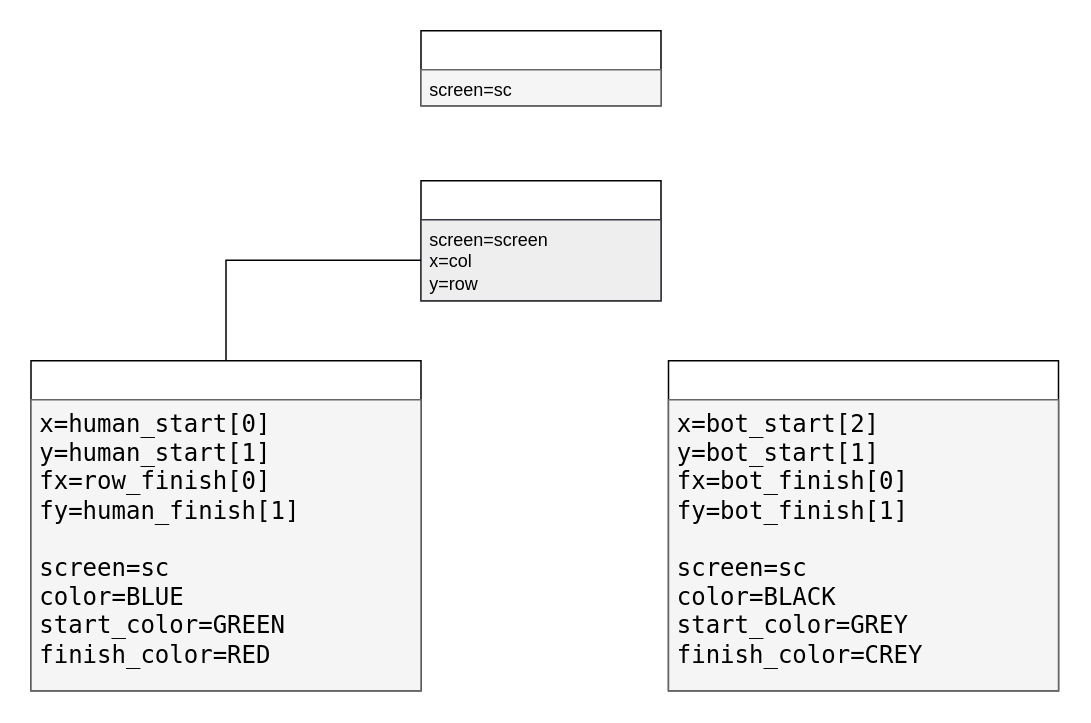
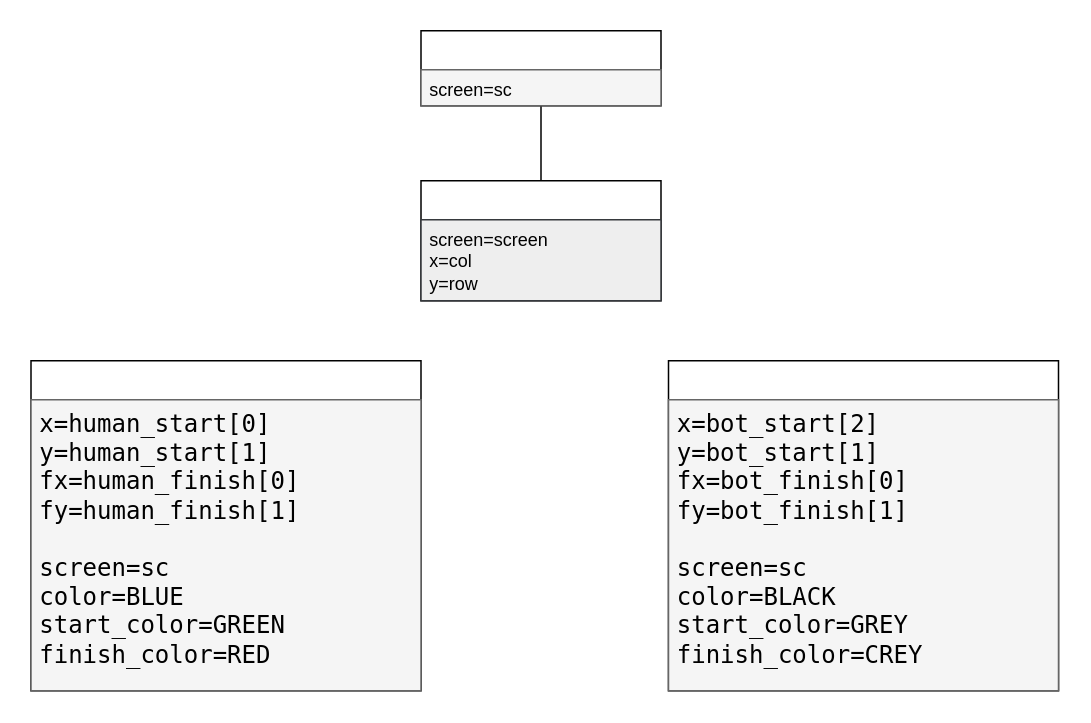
edge "board:Board" -- "Массив объектов: Cell": added
edge "screen=screen x=col y=row" -- "human:Human": removed
node "x=human_start[0] y=human_start[1] fx=row_finish[0] fy=human_finish[1] screen=sc color=BLUE start_color=GREEN finish_color=RED": label "x=human_start[0] y=human_start[1] fx=row_finish[0] fy=human_finish[1] screen=sc color=BLUE start_color=GREEN finish_color=RED" -> "x=human_start[0] y=human_start[1] fx=human_finish[0] fy=human_finish[1] screen=sc color=BLUE start_color=GREEN finish_color=RED"
